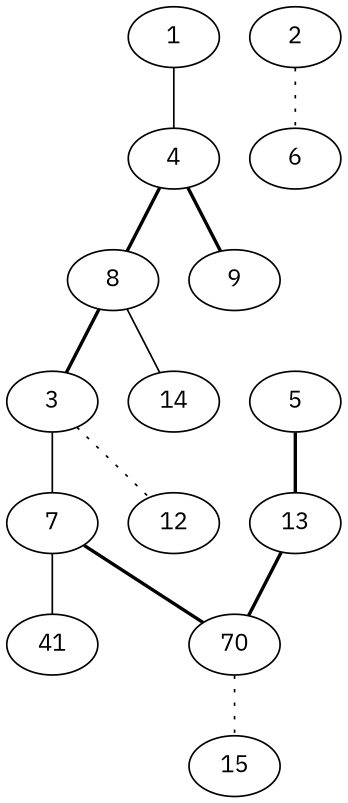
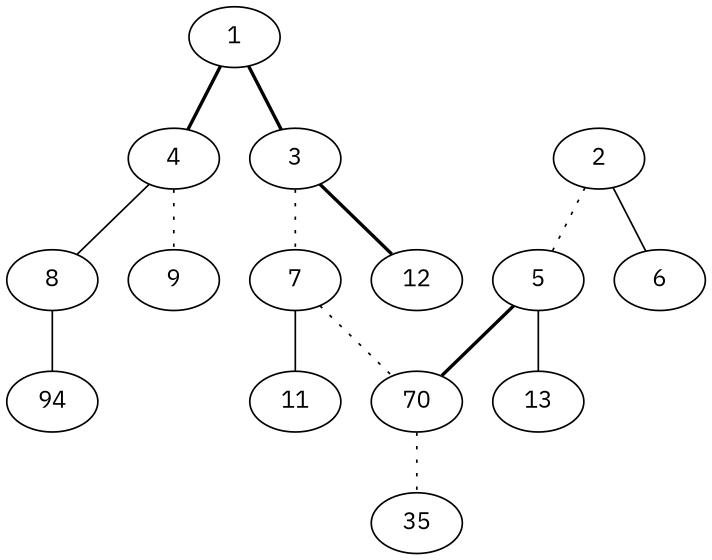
edge "1" -- "4": style solid -> bold
edge "2" -- "6": style dotted -> solid
edge "4" -- "8": style bold -> solid
edge "4" -- "9": style bold -> dotted
edge "2" -- "5": added
edge "8" -- "3": now "1" -- "3"
node "14": label "14" -> "94"
edge "3" -- "12": style dotted -> bold
edge "3" -- "7": style solid -> dotted
edge "5" -- "13": style bold -> solid
edge "7" -- "70": style bold -> dotted
edge "13" -- "70": now "5" -- "70"
node "41": label "41" -> "11"
node "15": label "15" -> "35"
